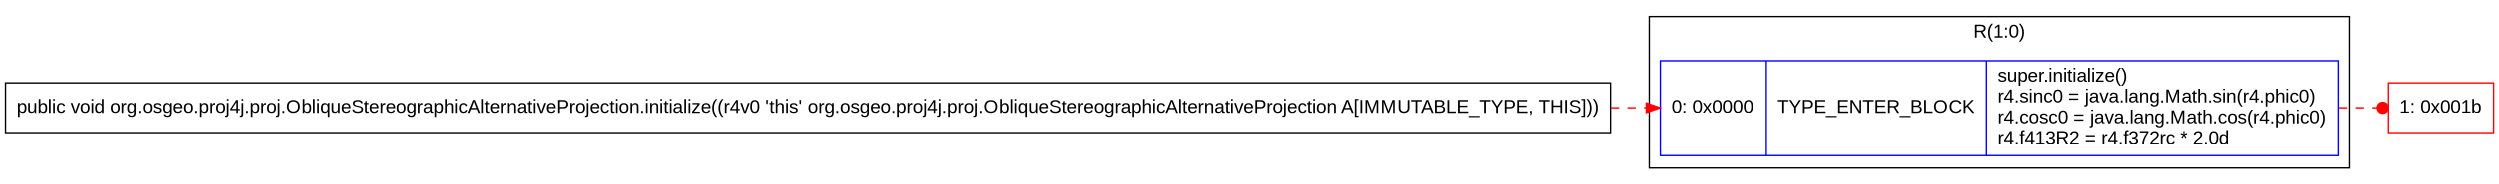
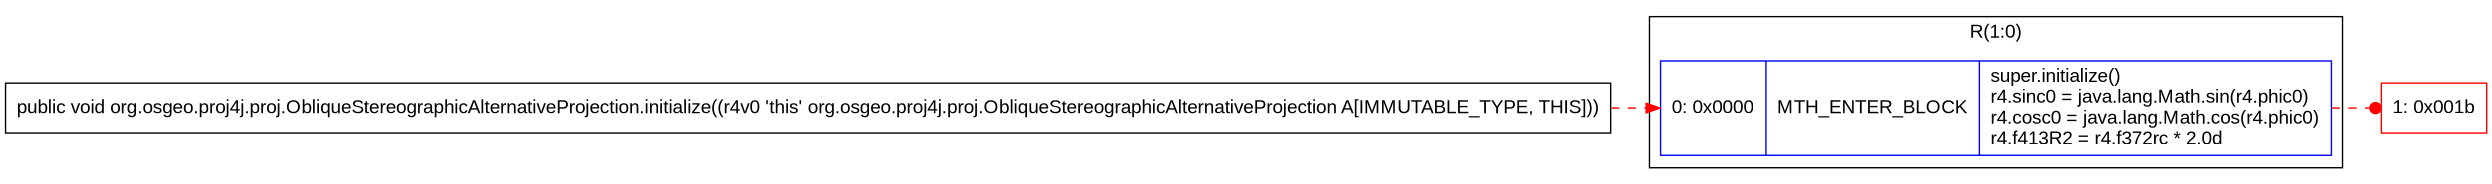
node "0: 0x0000": text "TYPE_ENTER_BLOCK" -> "MTH_ENTER_BLOCK"
